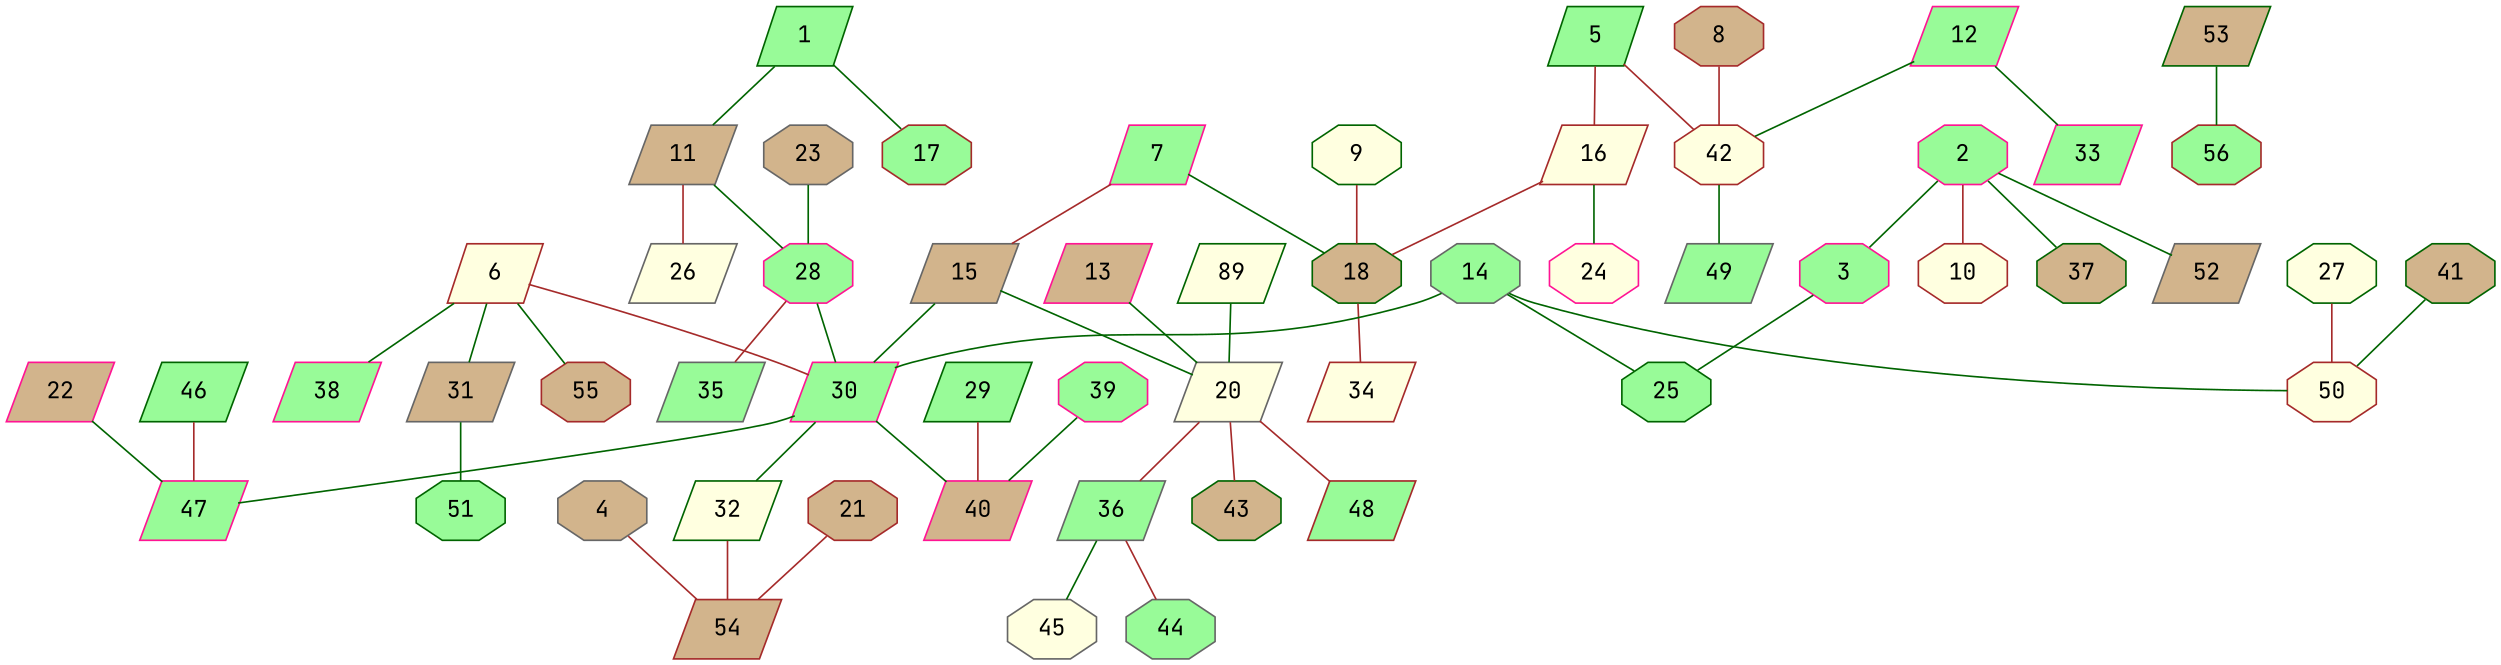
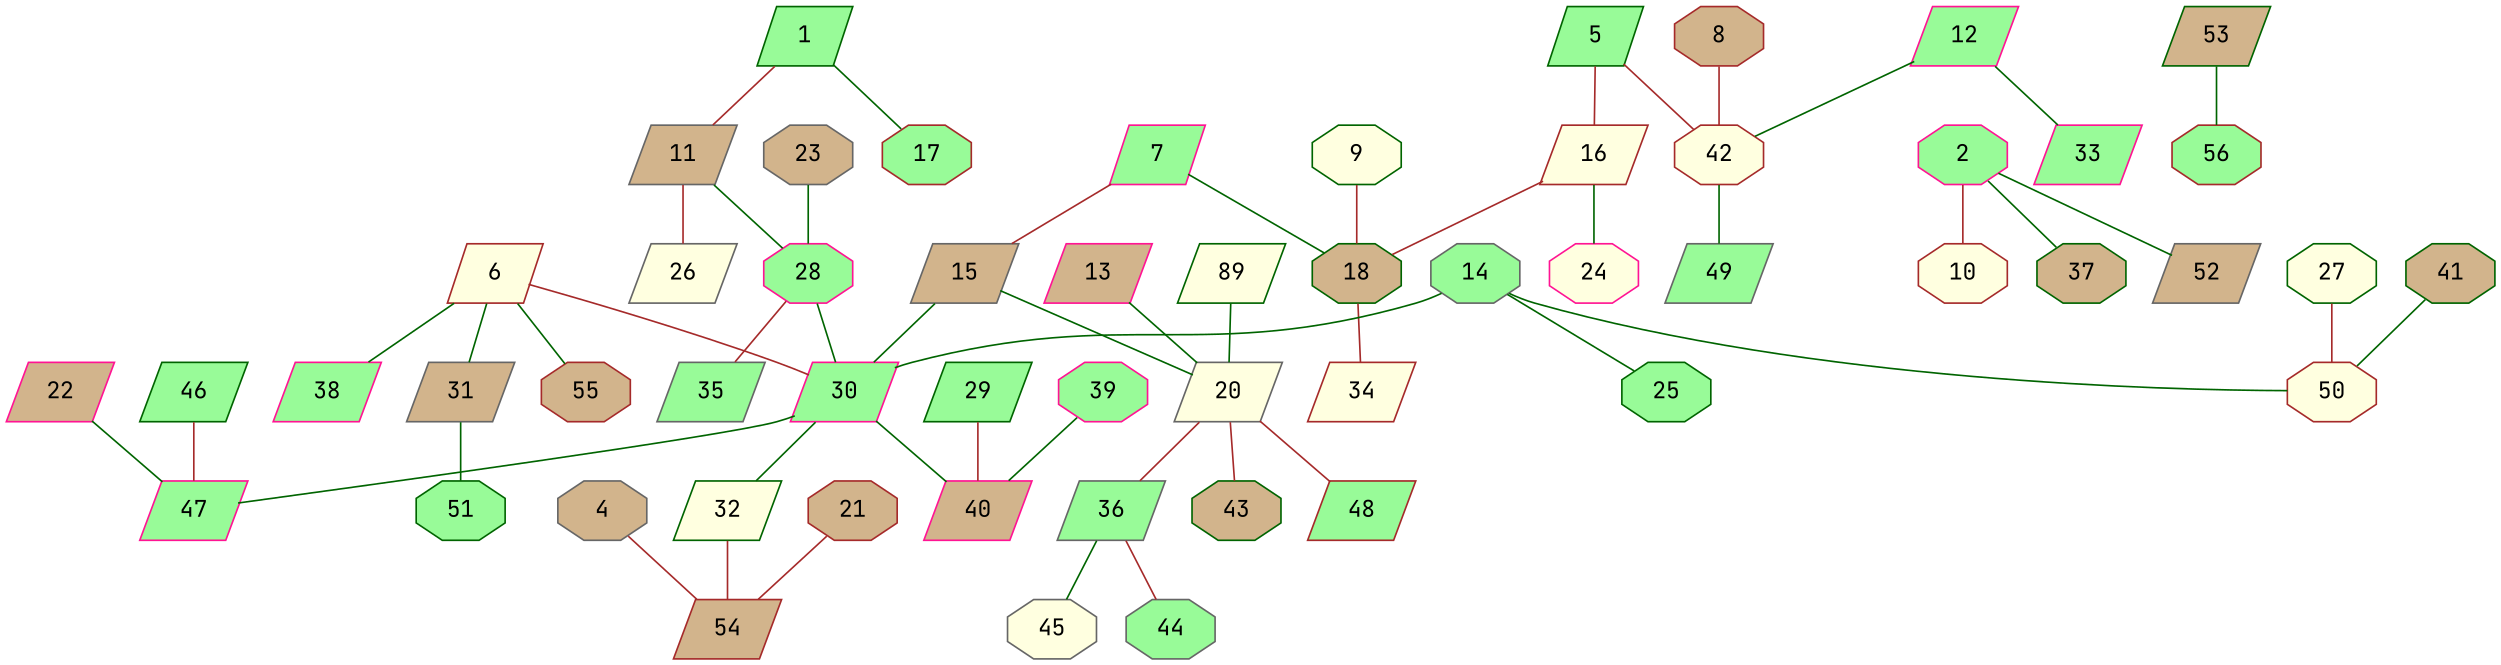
edge "1" -- "11": color darkgreen -> brown
node "3": removed
